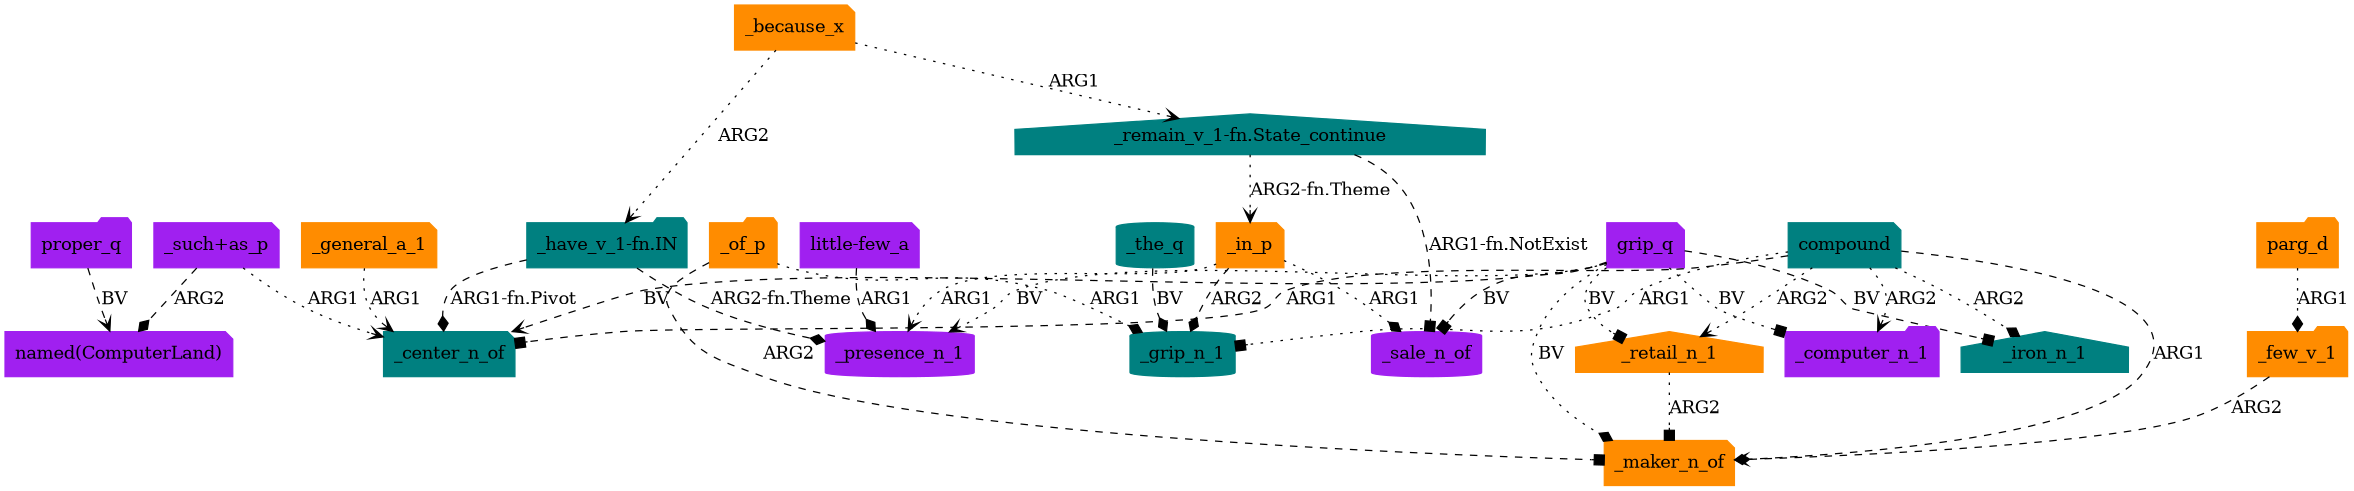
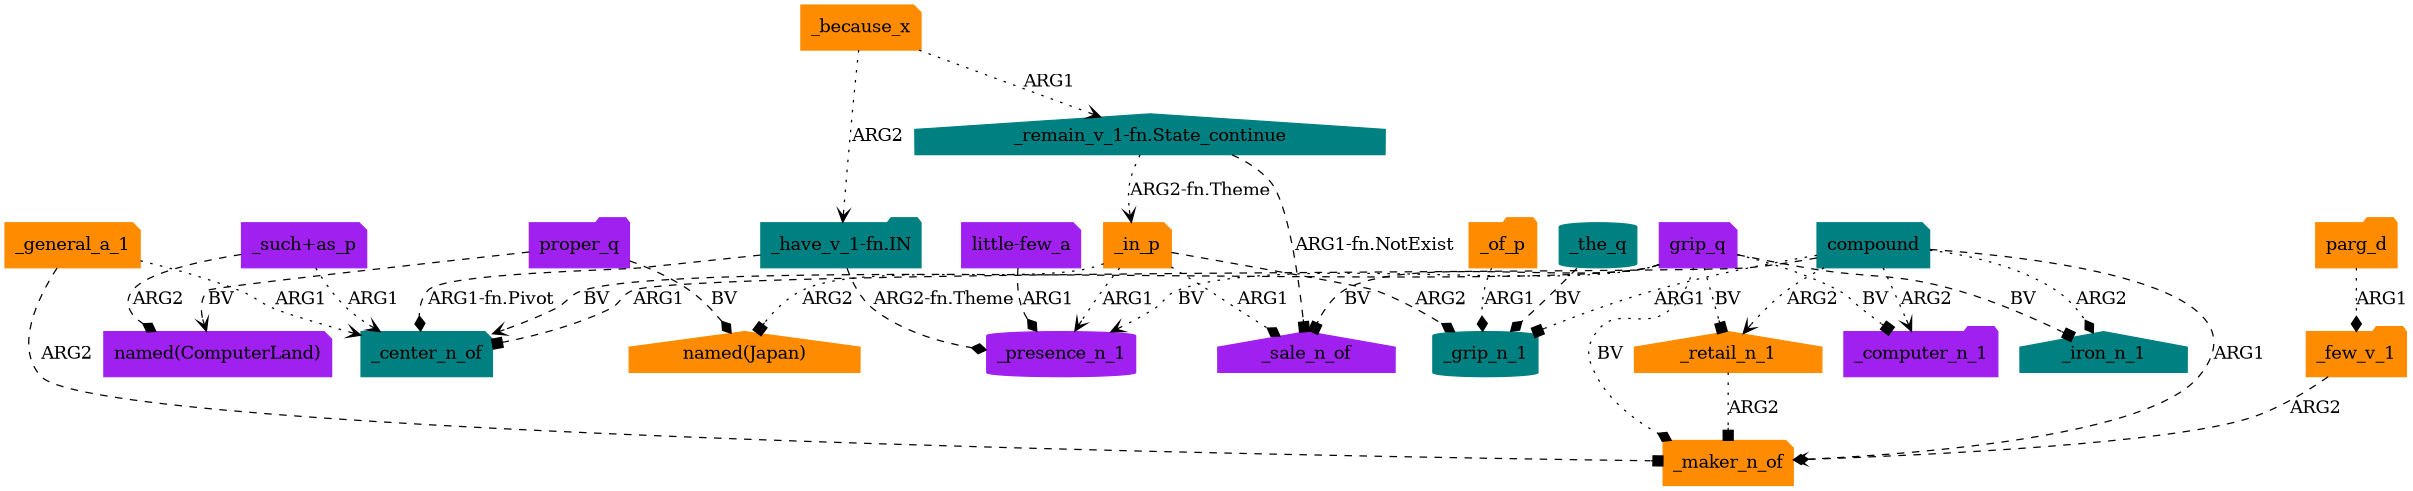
node "named(Japan)": added
node "_sale_n_of": shape cylinder -> house
edge "_of_p" -> "_maker_n_of": now "_general_a_1" -> "_maker_n_of"
